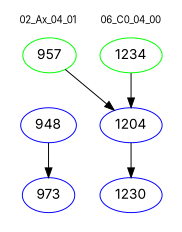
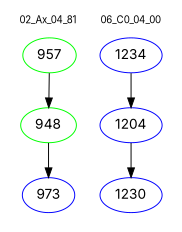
cluster "02_Ax_04_01": label "02_Ax_04_01" -> "02_Ax_04_81"
node "1234": color green -> blue
edge "957" -> "1204": now "957" -> "948"
node "948": color blue -> green
